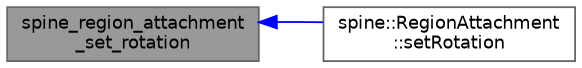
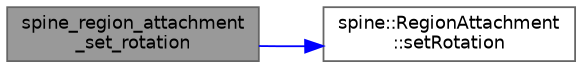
edge "spine::RegionAttachment ::setRotation" -> "spine_region_attachment _set_rotation": reversed
